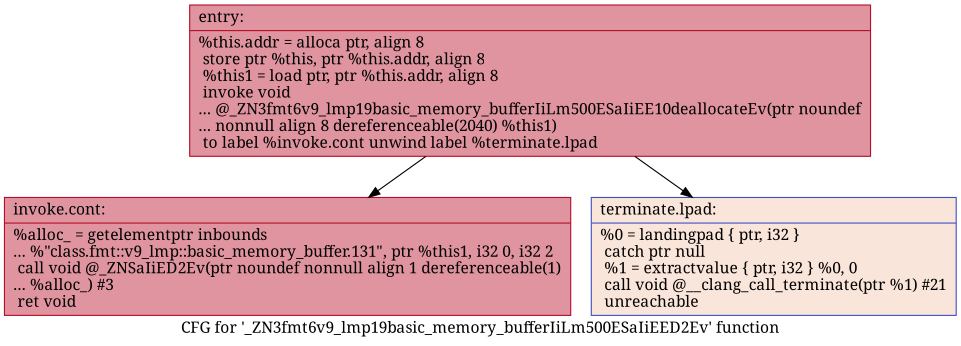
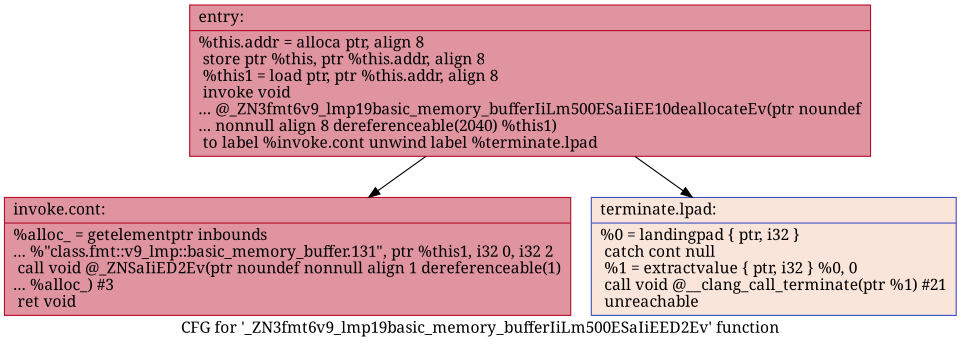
node "terminate.lpad:": text "catch ptr null" -> "catch cont null"
